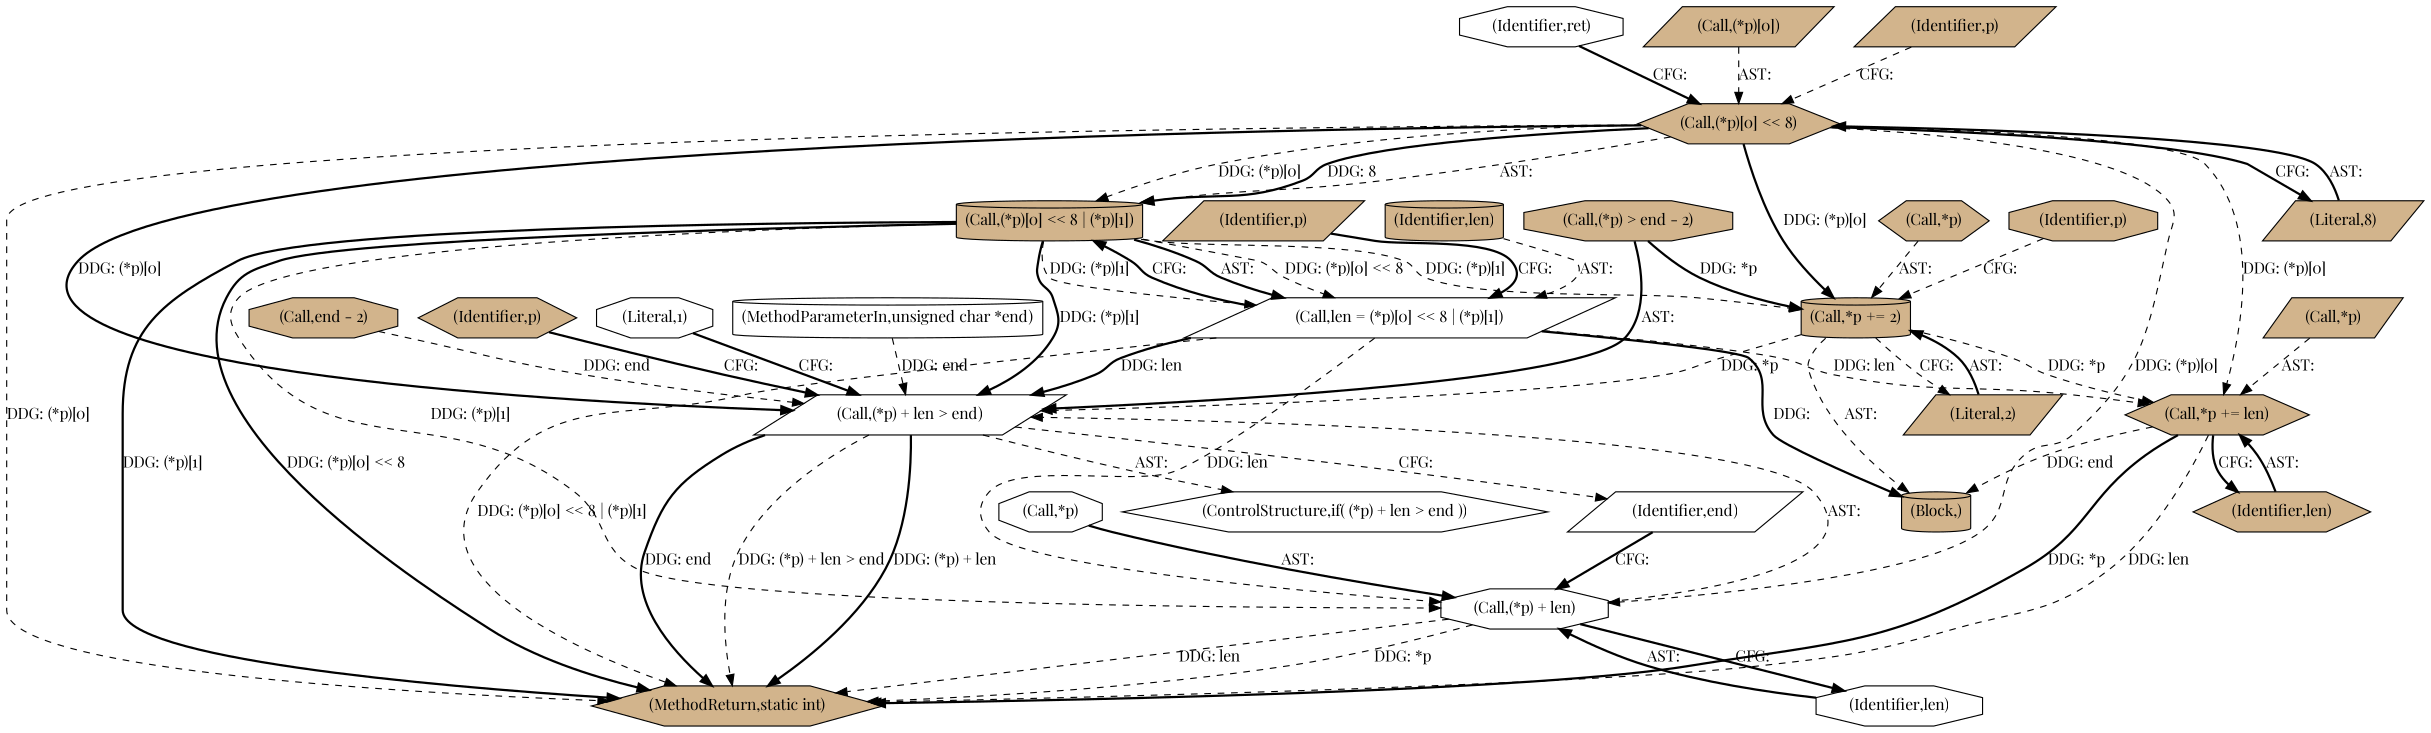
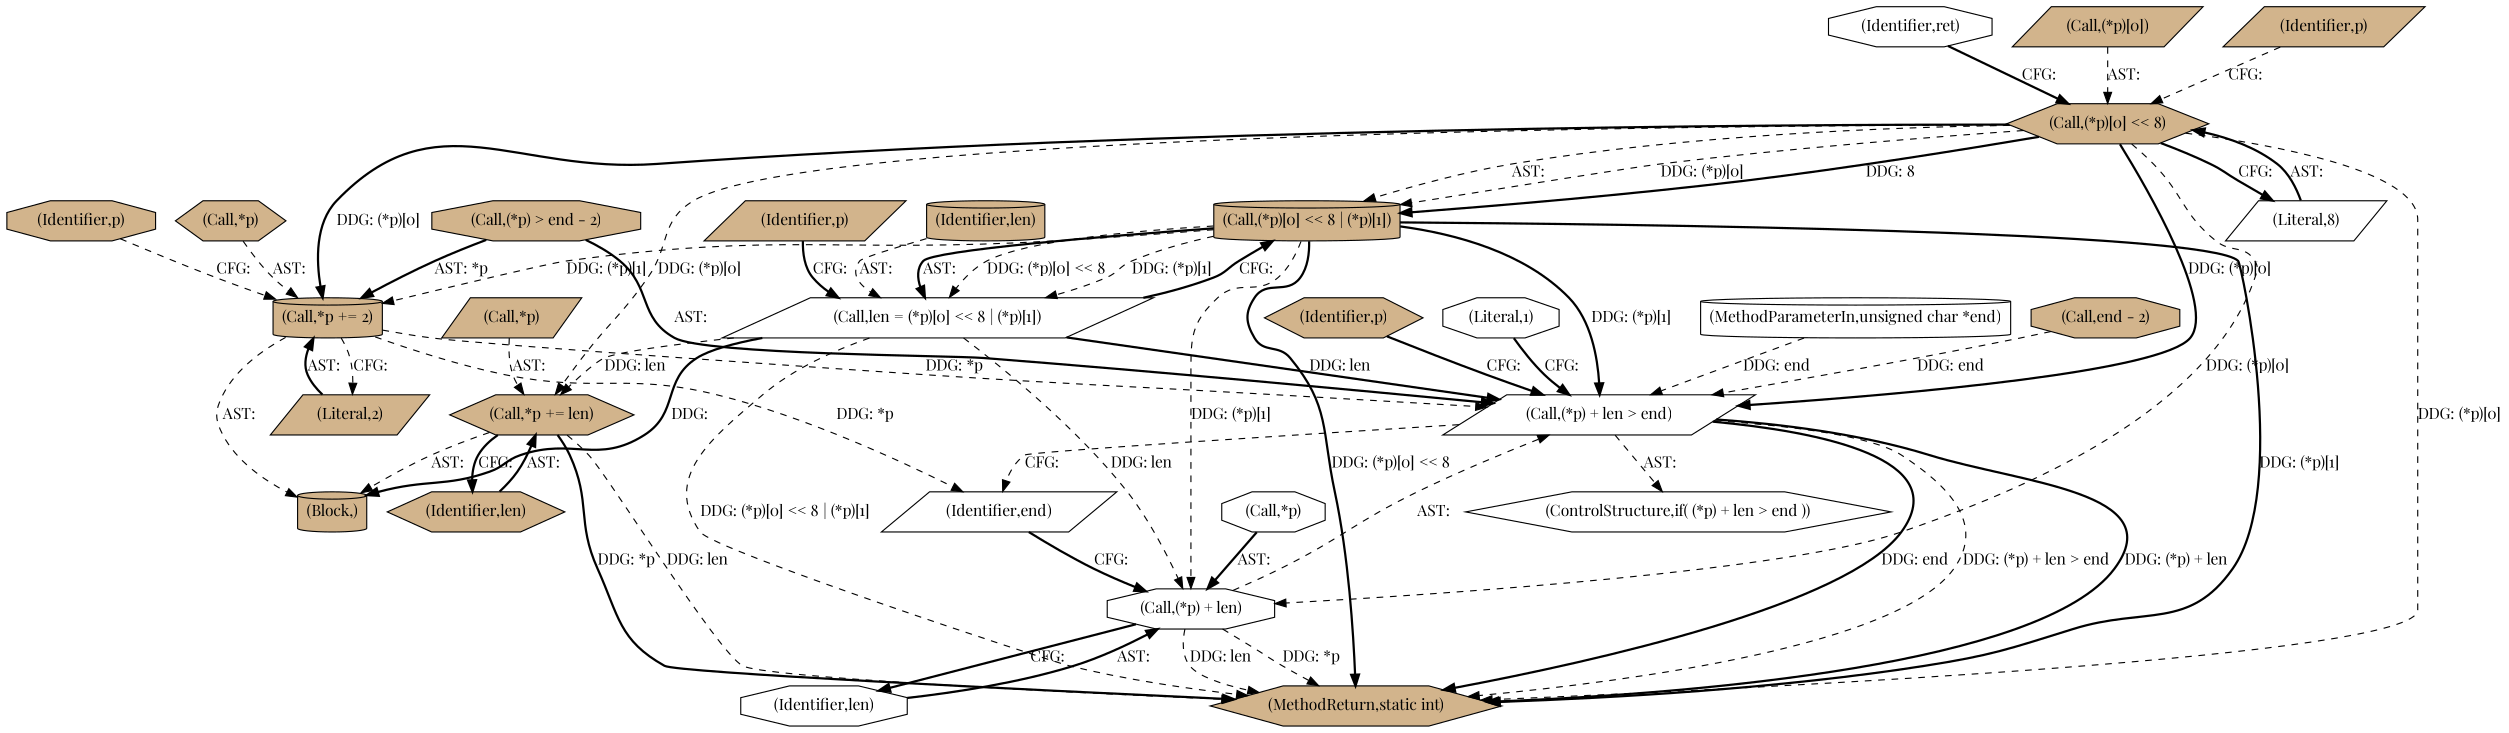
node "(Literal,8)": fillcolor tan -> white
edge "(Call,(*p) > end - 2)" -> "(Call,*p += 2)": label "DDG: *p" -> "AST: *p"
edge "(Call,*p += 2)" -> "(Call,*p += len)": now "(Call,*p += 2)" -> "(Identifier,end)"
edge "(Call,*p += len)" -> "(Block,)": label "DDG: end" -> "AST: "
